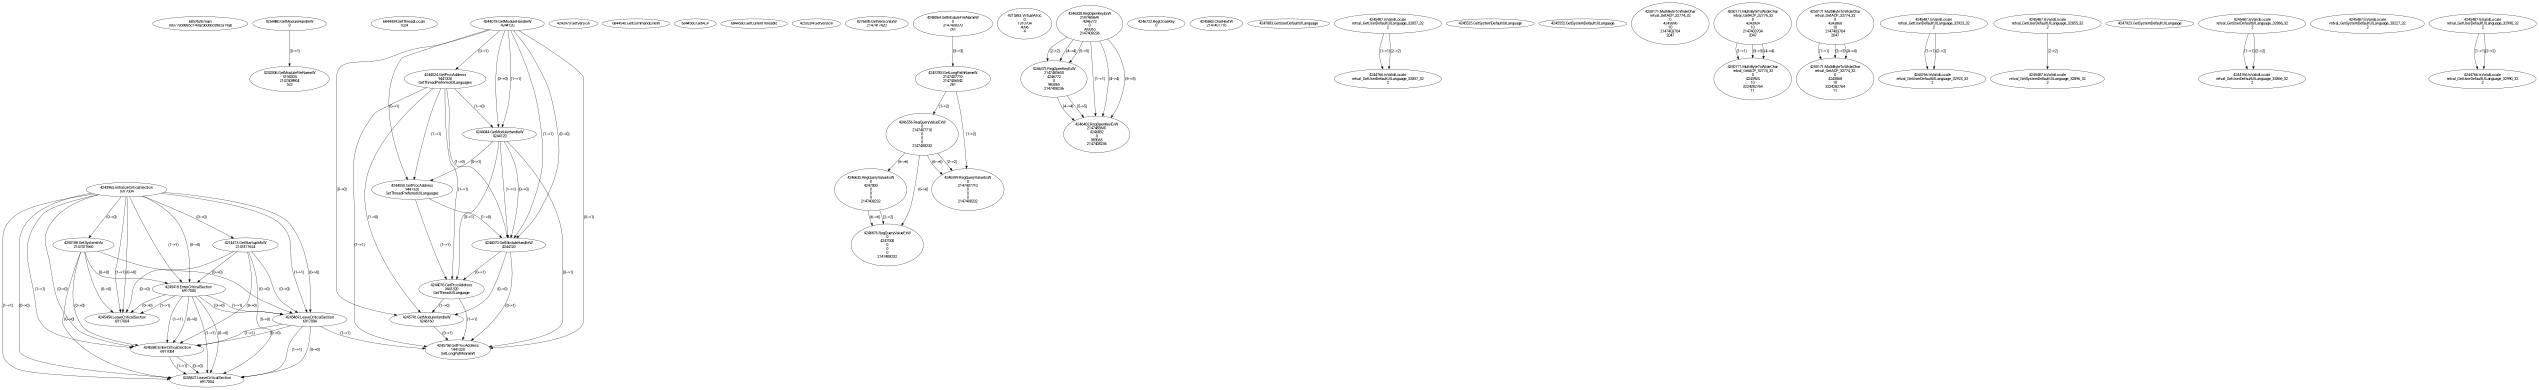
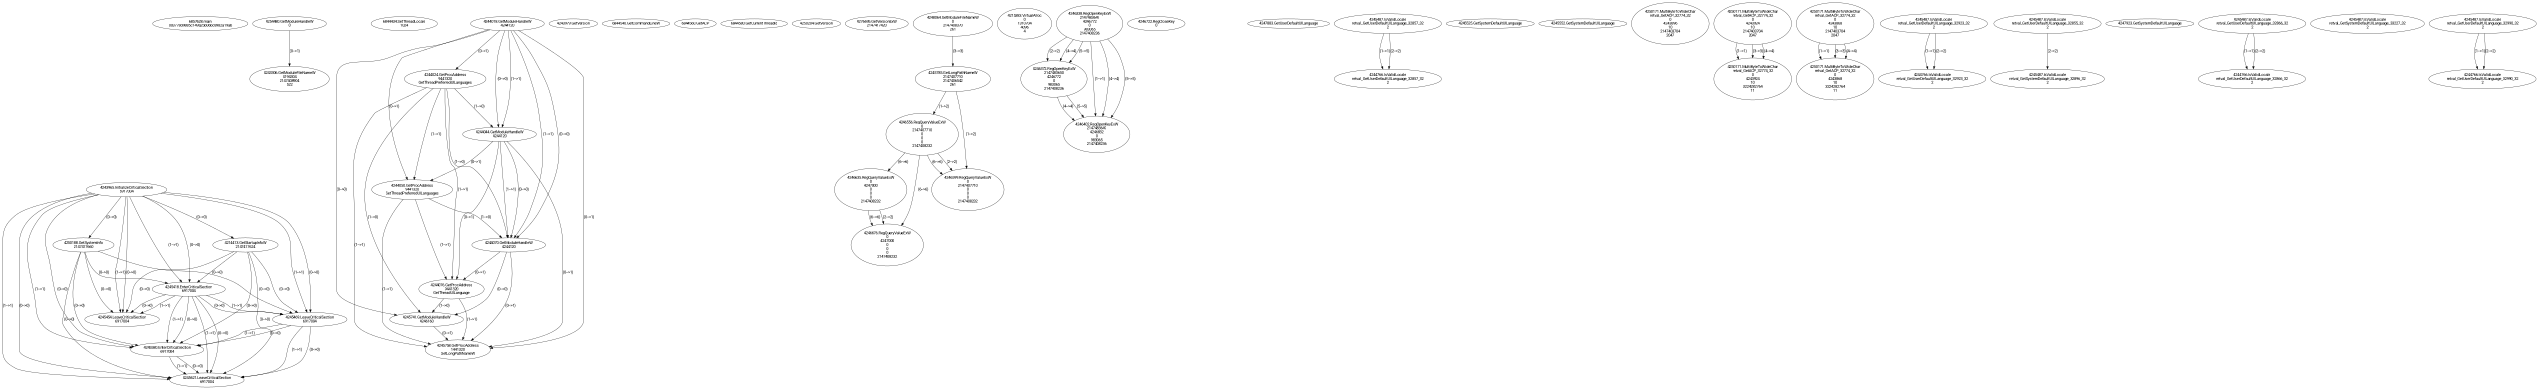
node "4245683.CharNextW 2147407716": removed
edge "4245469.LeaveCriticalSection 6917004" -> "4245758.GetProcAddress 1441320 GetLongPathNameW": now "4244050.GetProcAddress 9441320 SetThreadPreferredUILanguages" -> "4245758.GetProcAddress 1441320 GetLongPathNameW"
